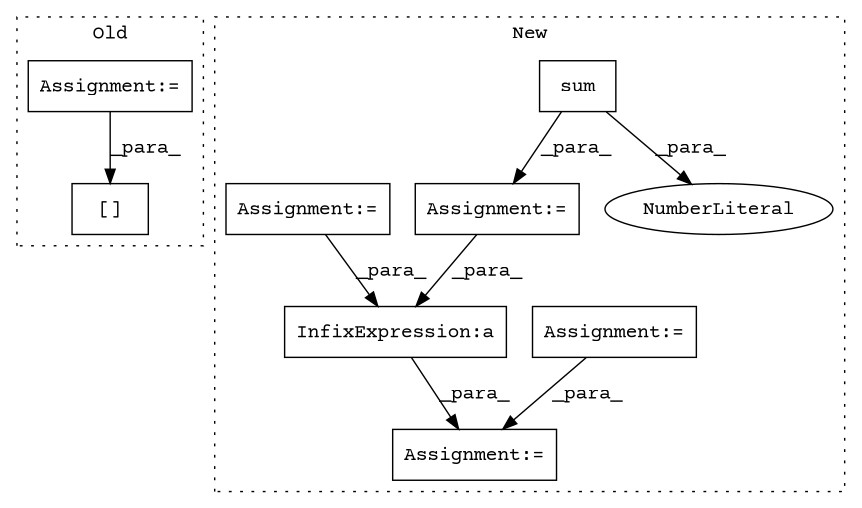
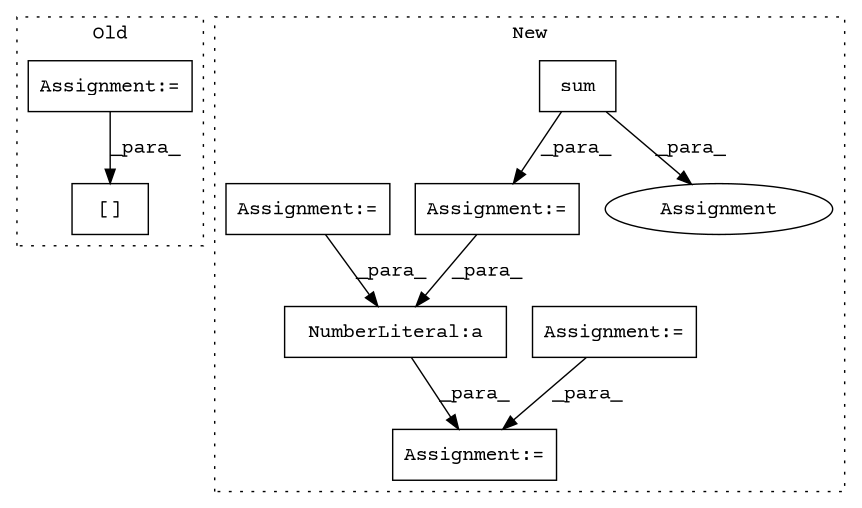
node "NumberLiteral": label "NumberLiteral" -> "Assignment"
node "InfixExpression:a": label "InfixExpression:a" -> "NumberLiteral:a"
